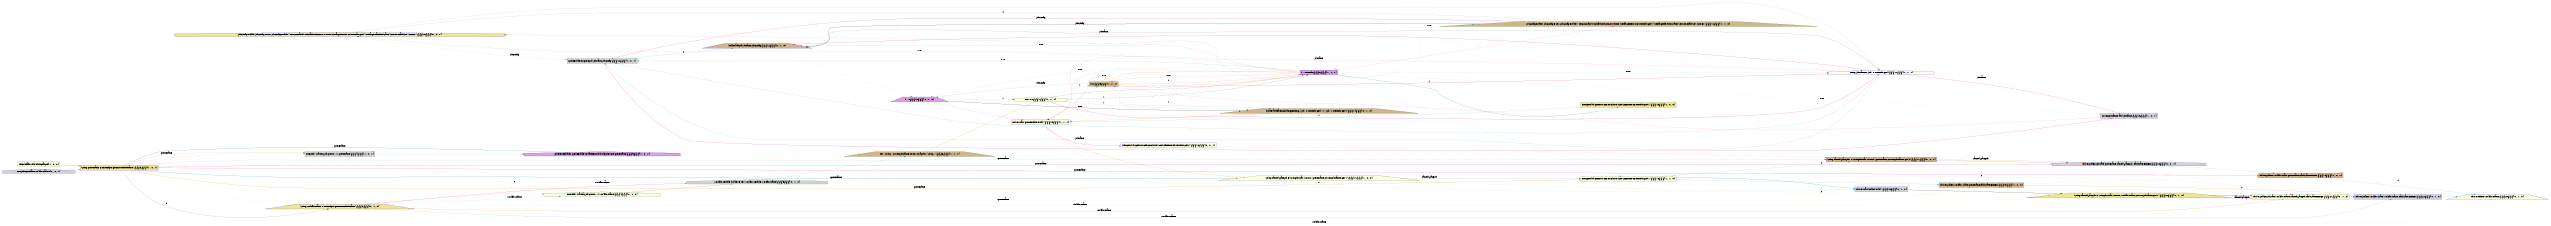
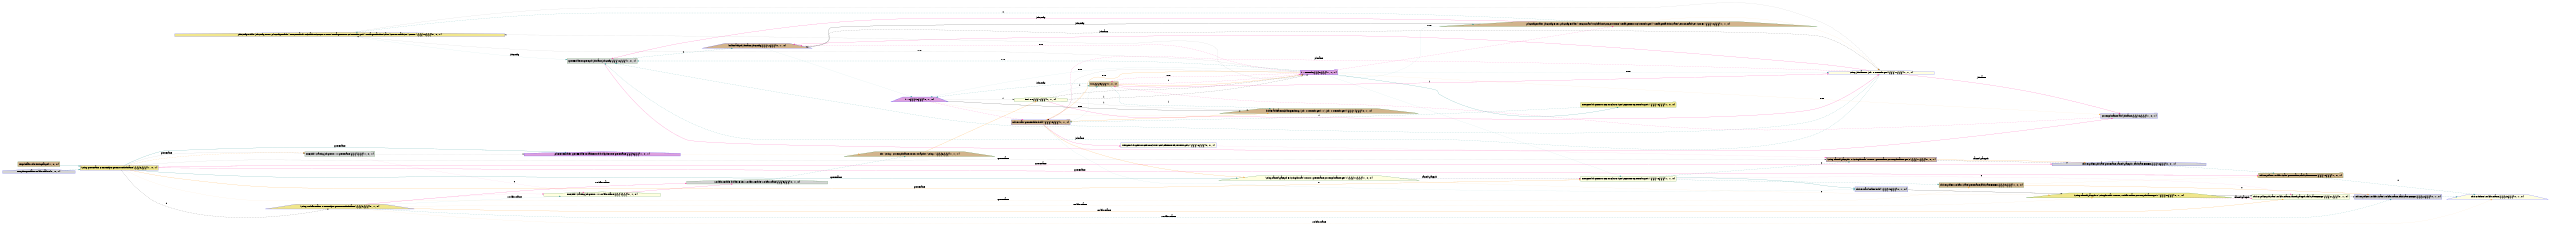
node "_driver.start(queueBuilder.build())@@@15@@@['1', '1', '1']": fillcolor lightyellow -> tan
node "testJobFailsWithMissingTarget['1', '0', '0']": fillcolor lightyellow -> tan
